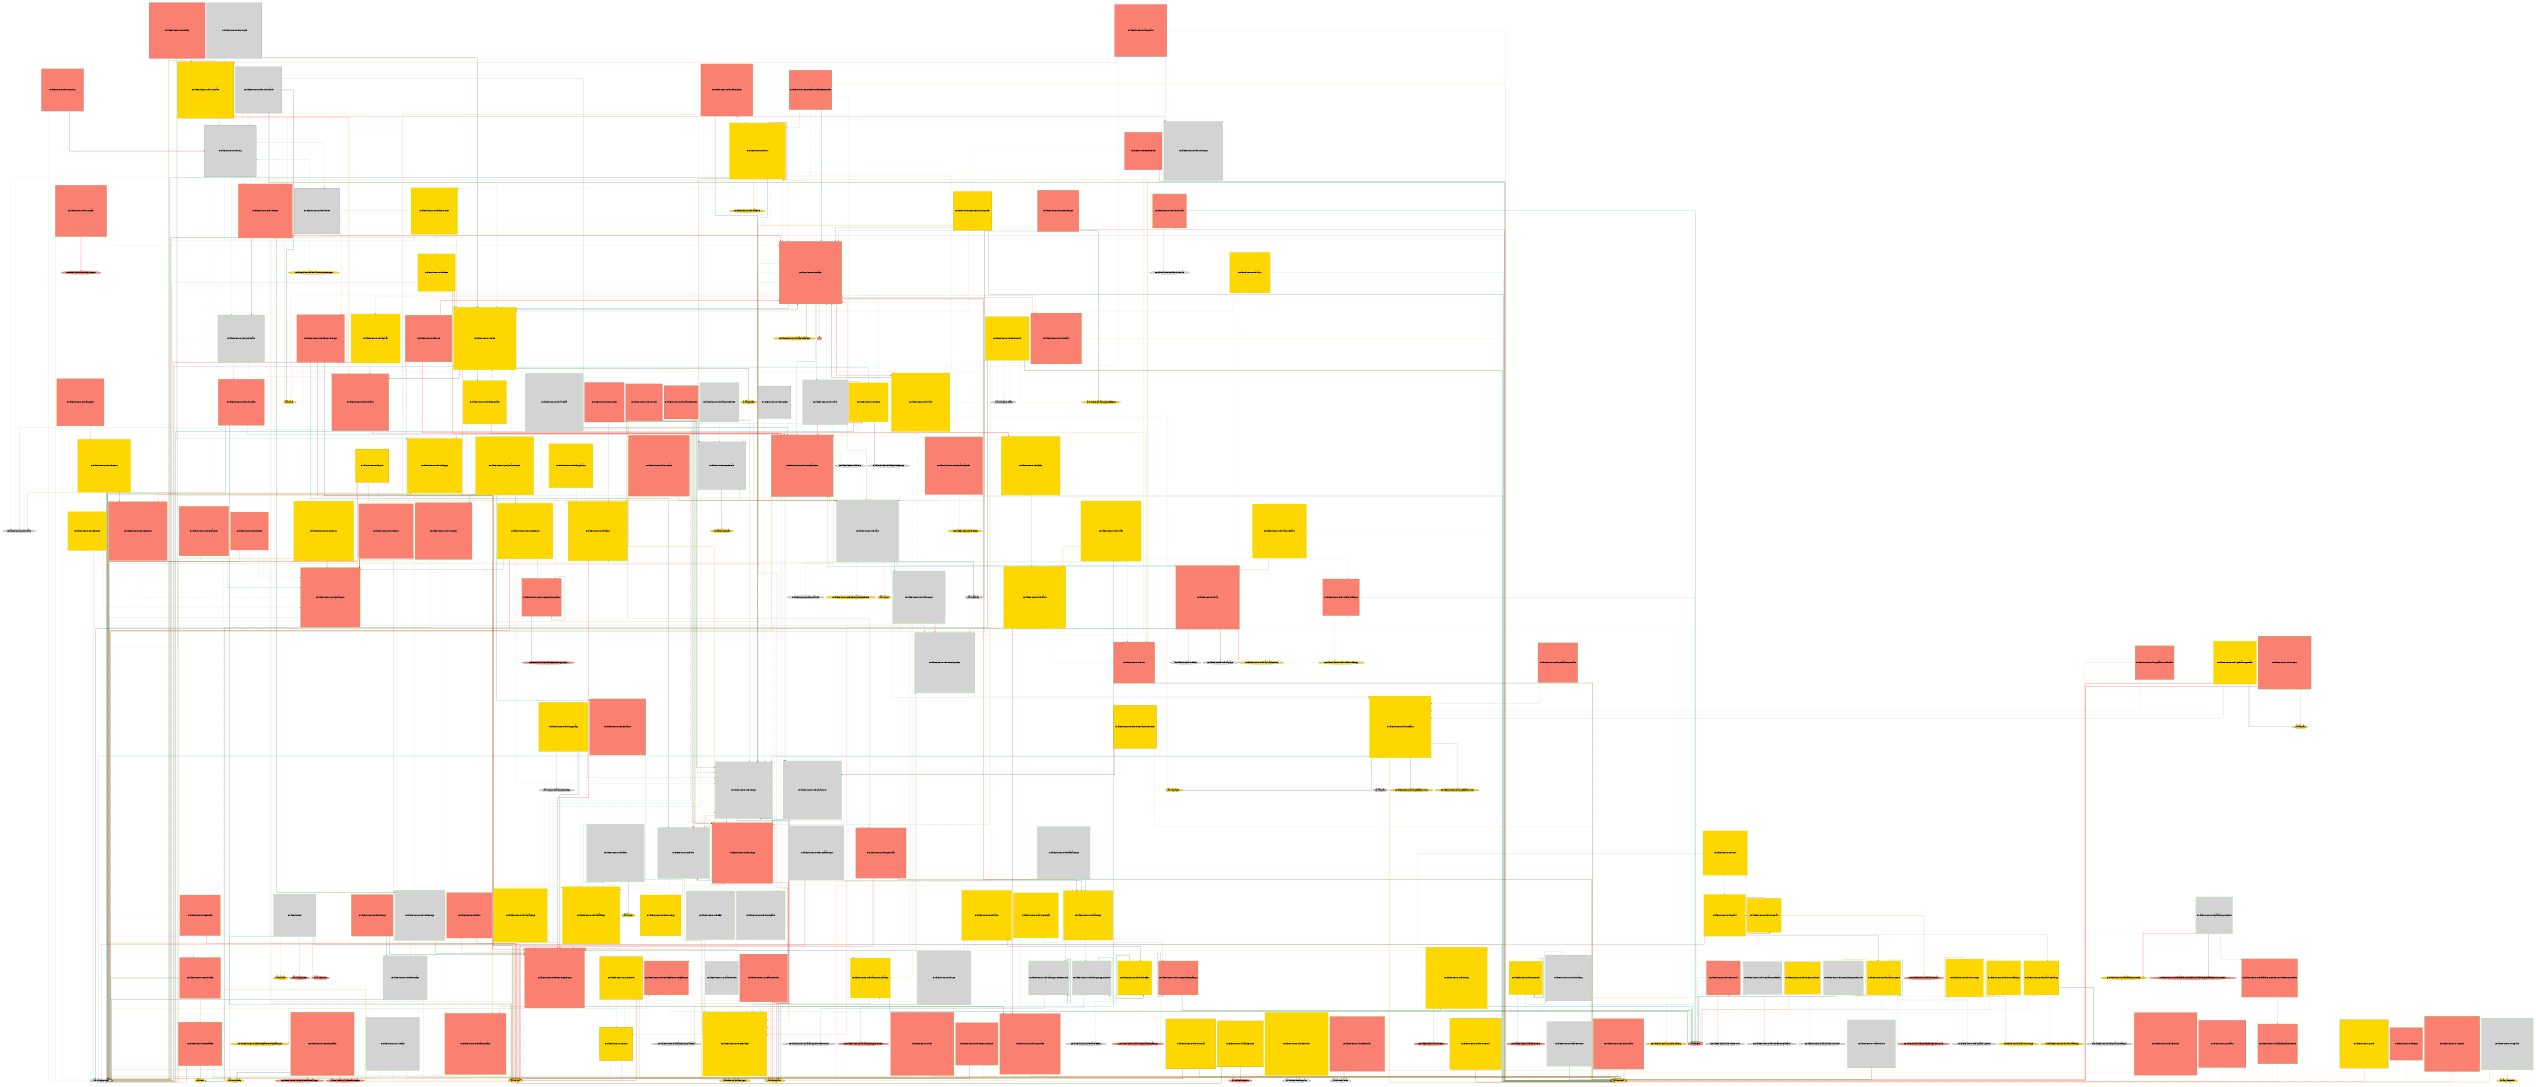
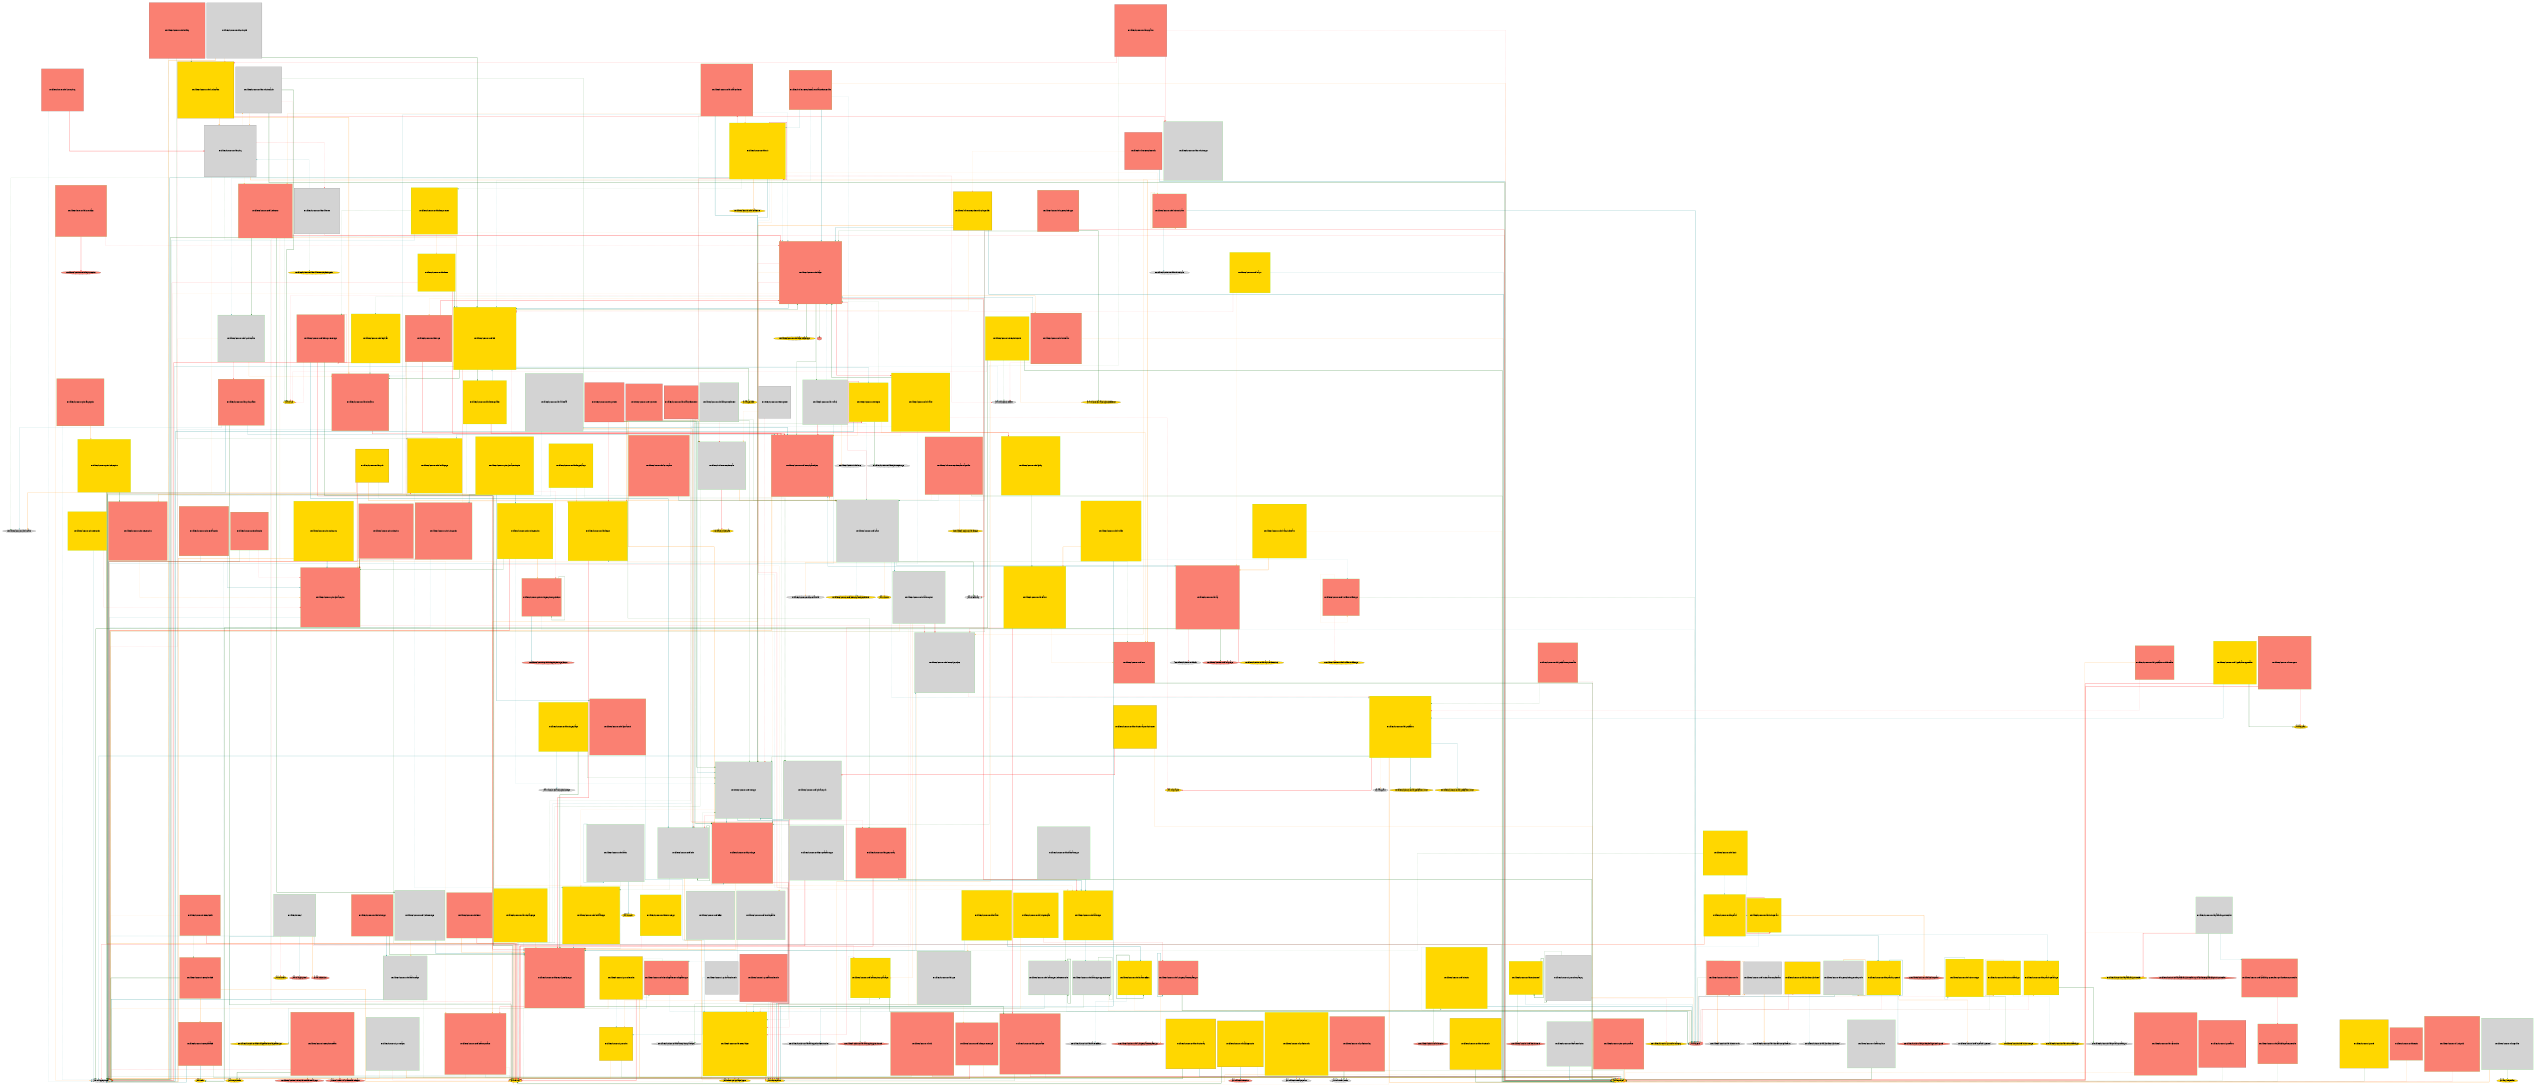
node "net/sf/freecol/common/model/Map$Layer": fillcolor lightgrey -> salmon
